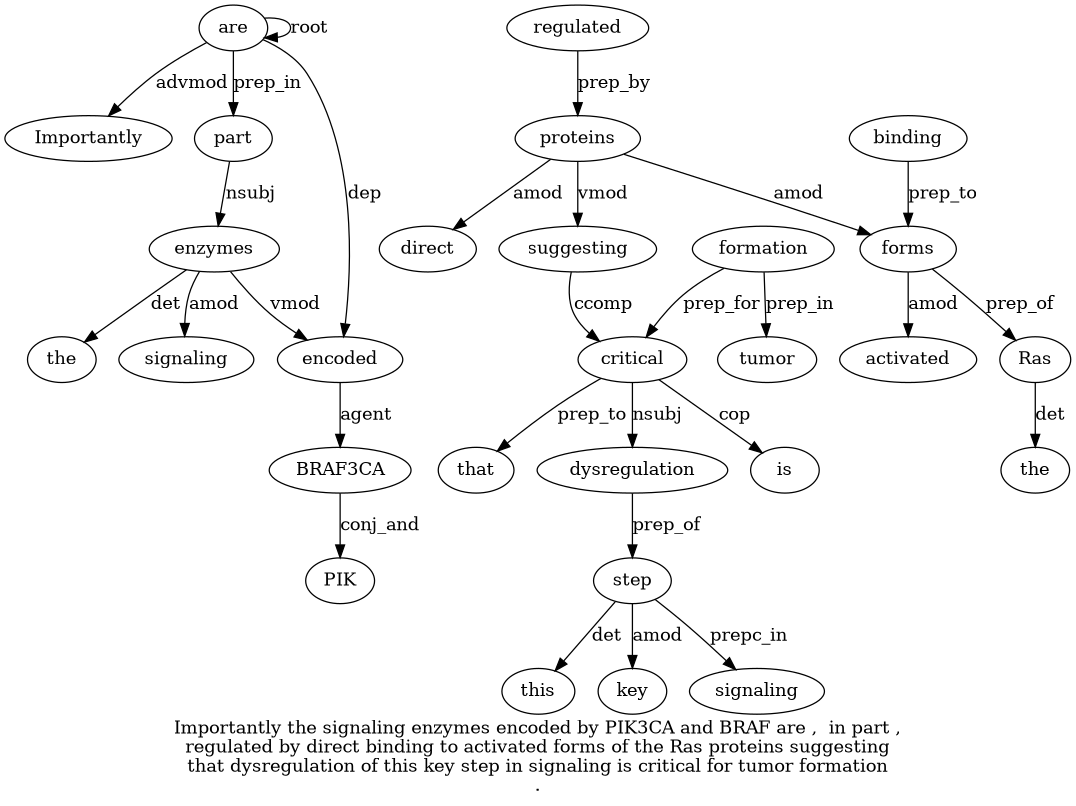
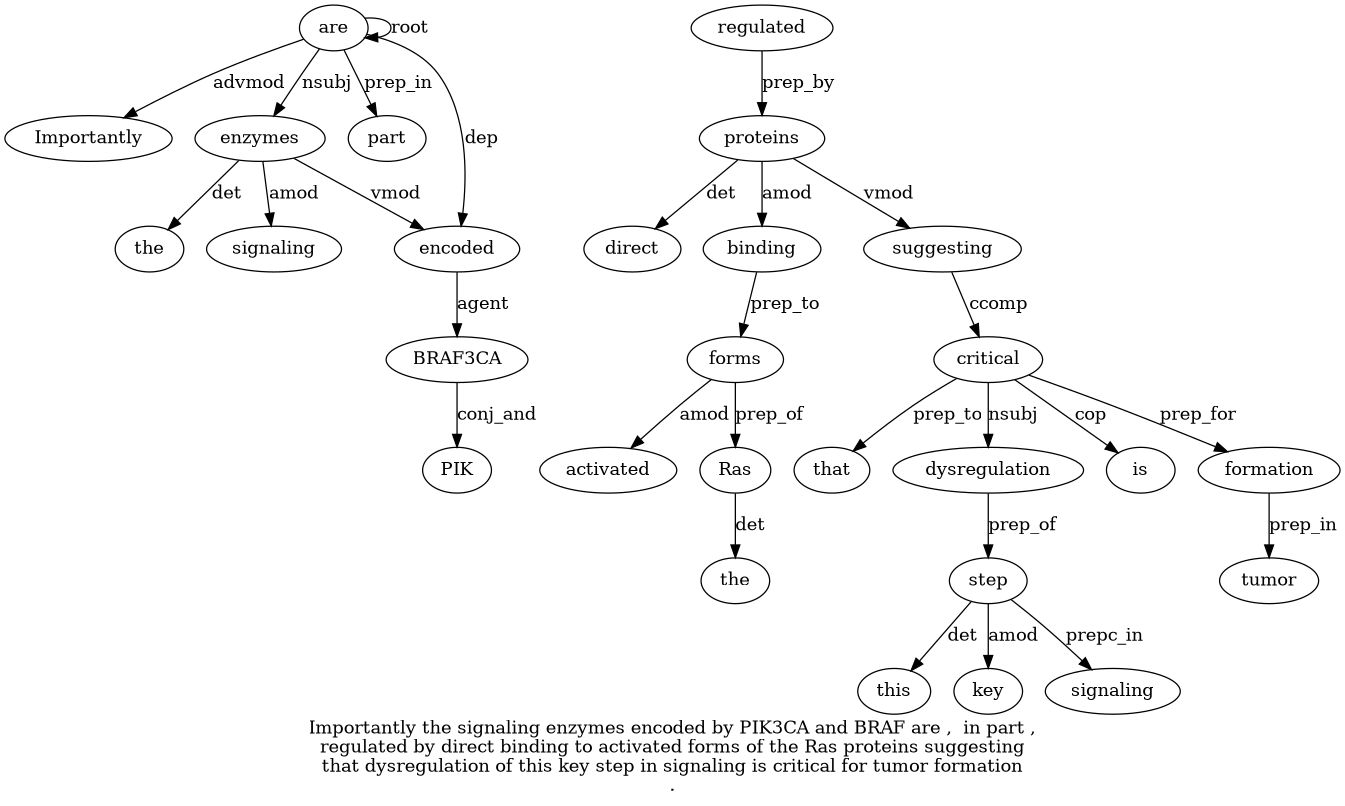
edge "part" -> "enzymes": now "are" -> "enzymes"
edge "proteins" -> "forms": now "proteins" -> "binding"
edge "proteins" -> "direct": label "amod" -> "det"
edge "formation" -> "critical": reversed
